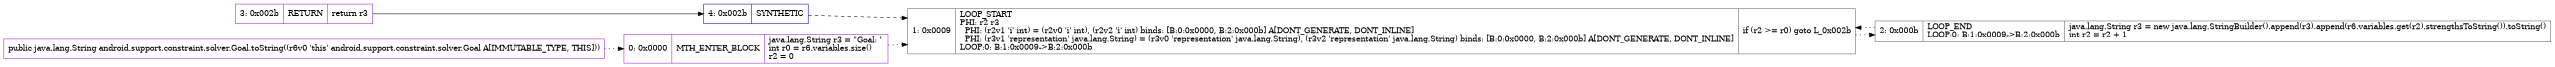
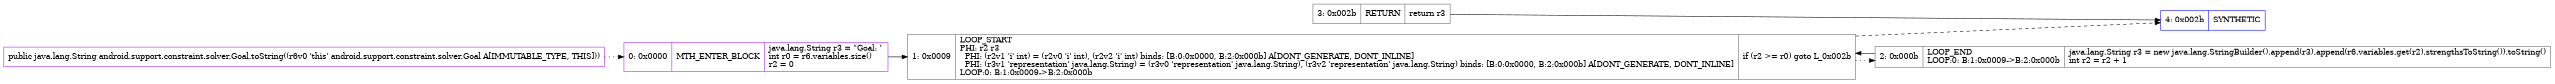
node "3: 0x002b": color purple -> gray40
edge "4: 0x002b" -> "1: 0x0009": reversed
edge "2: 0x000b" -> "1: 0x0009": style dotted -> solid
edge "0: 0x0000" -> "1: 0x0009": style dotted -> solid
